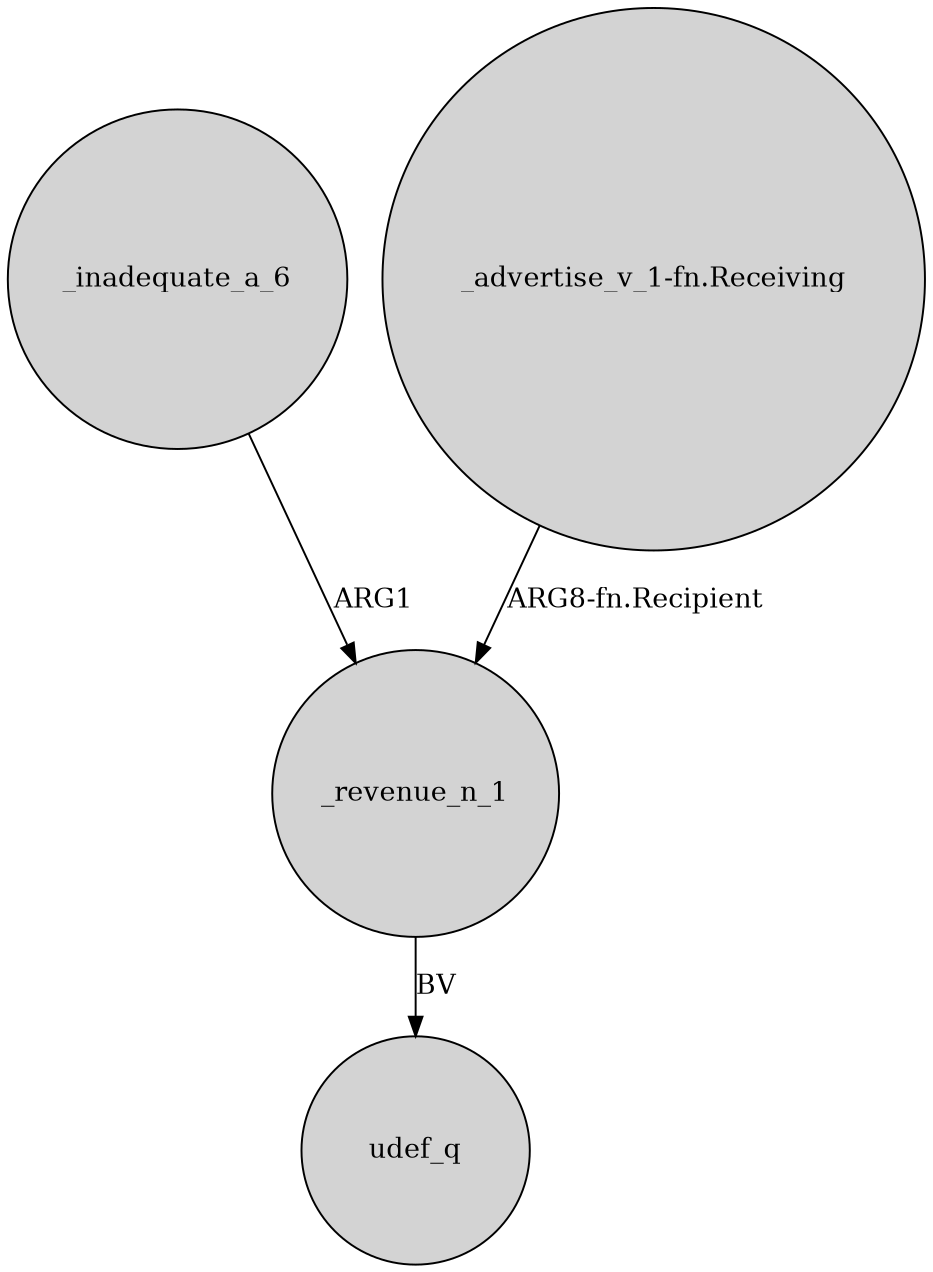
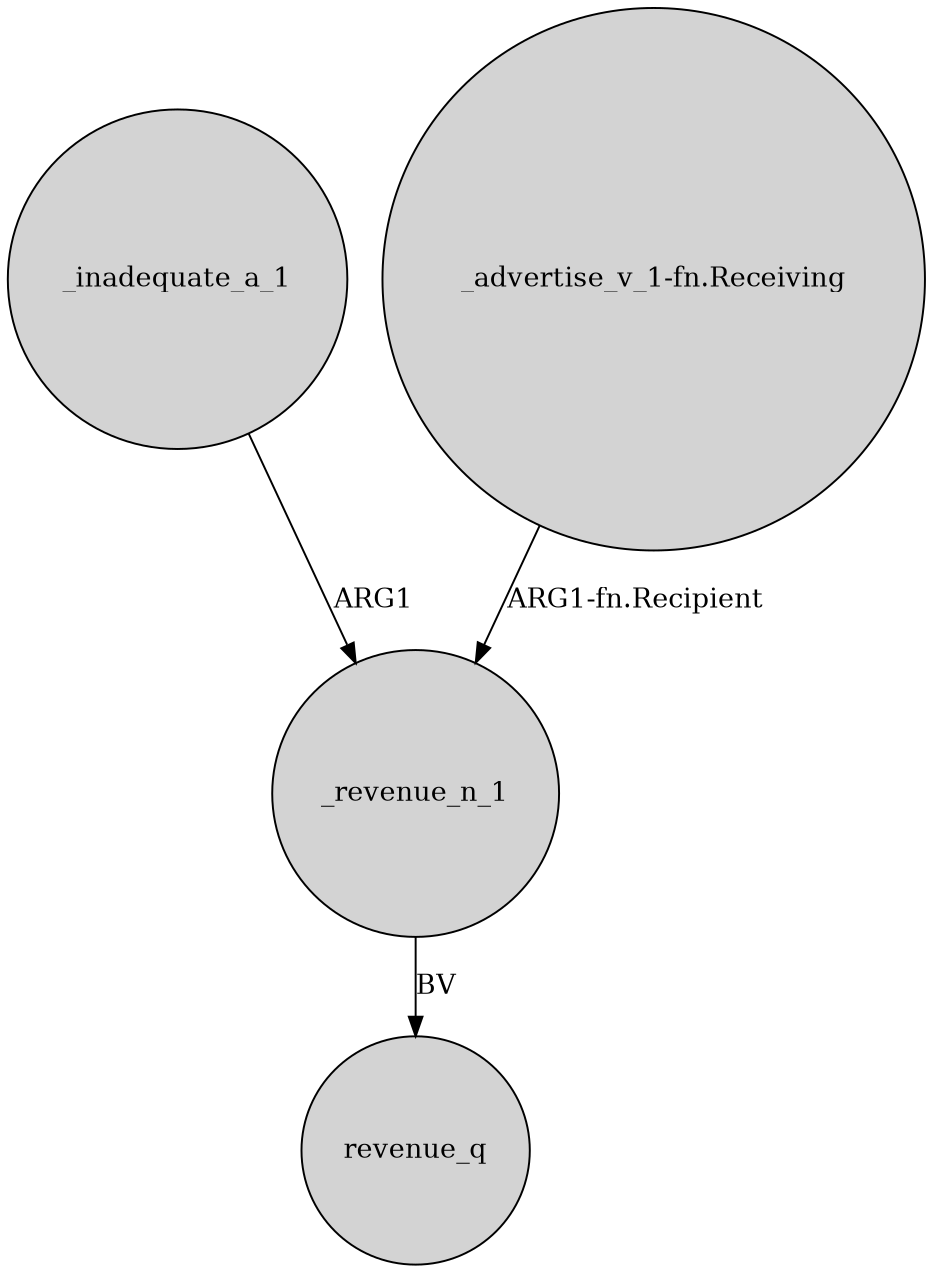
node "_inadequate_a_6": label "_inadequate_a_6" -> "_inadequate_a_1"
edge "_advertise_v_1-fn.Receiving" -> "_revenue_n_1": label "ARG8-fn.Recipient" -> "ARG1-fn.Recipient"
node "udef_q": label "udef_q" -> "revenue_q"
